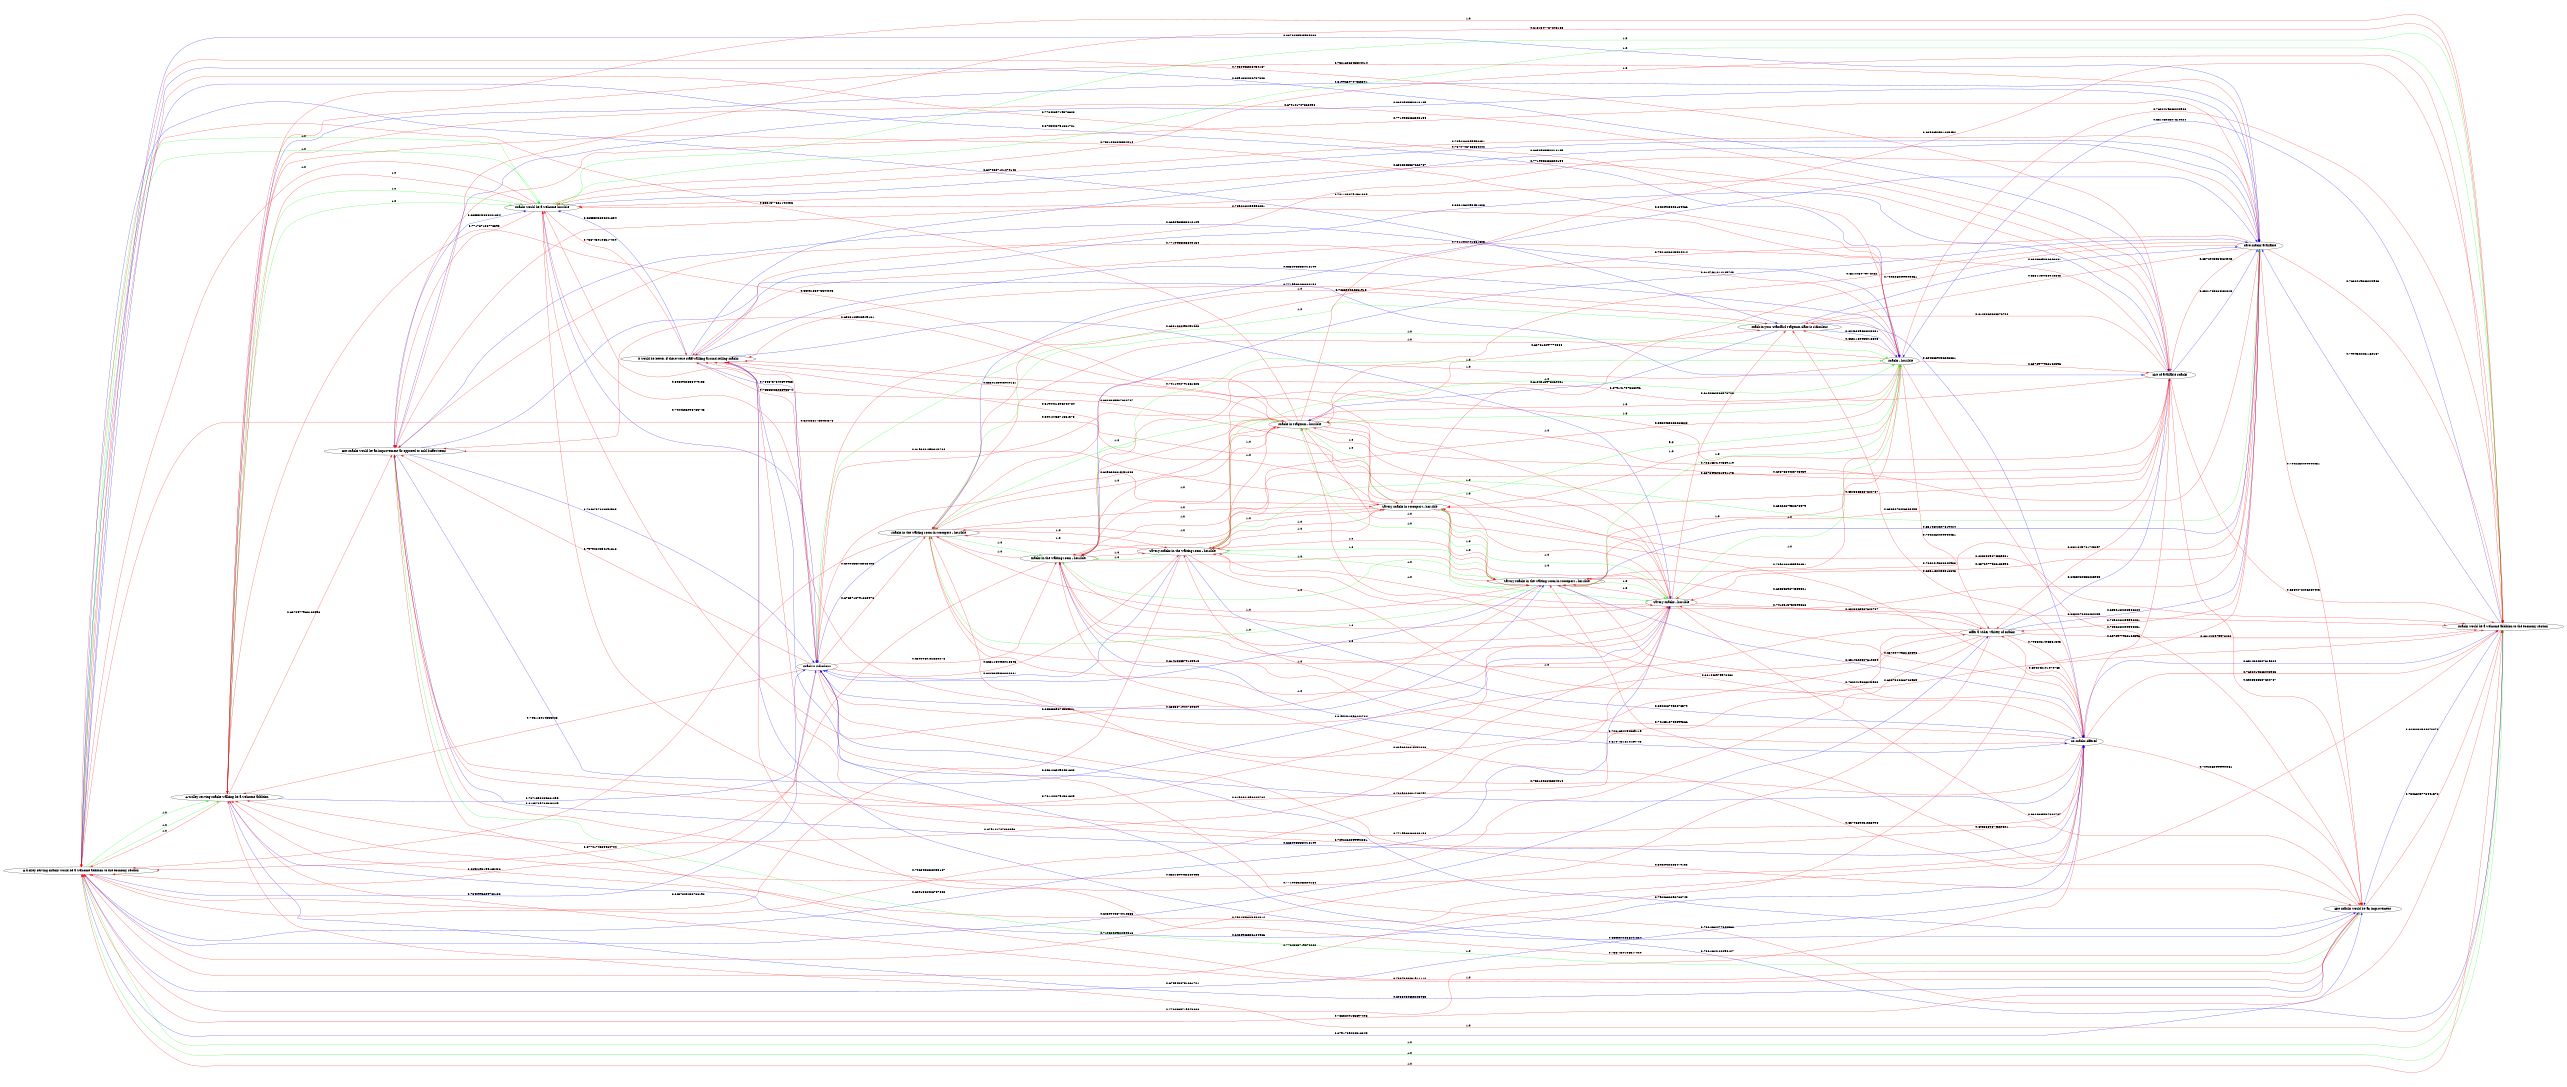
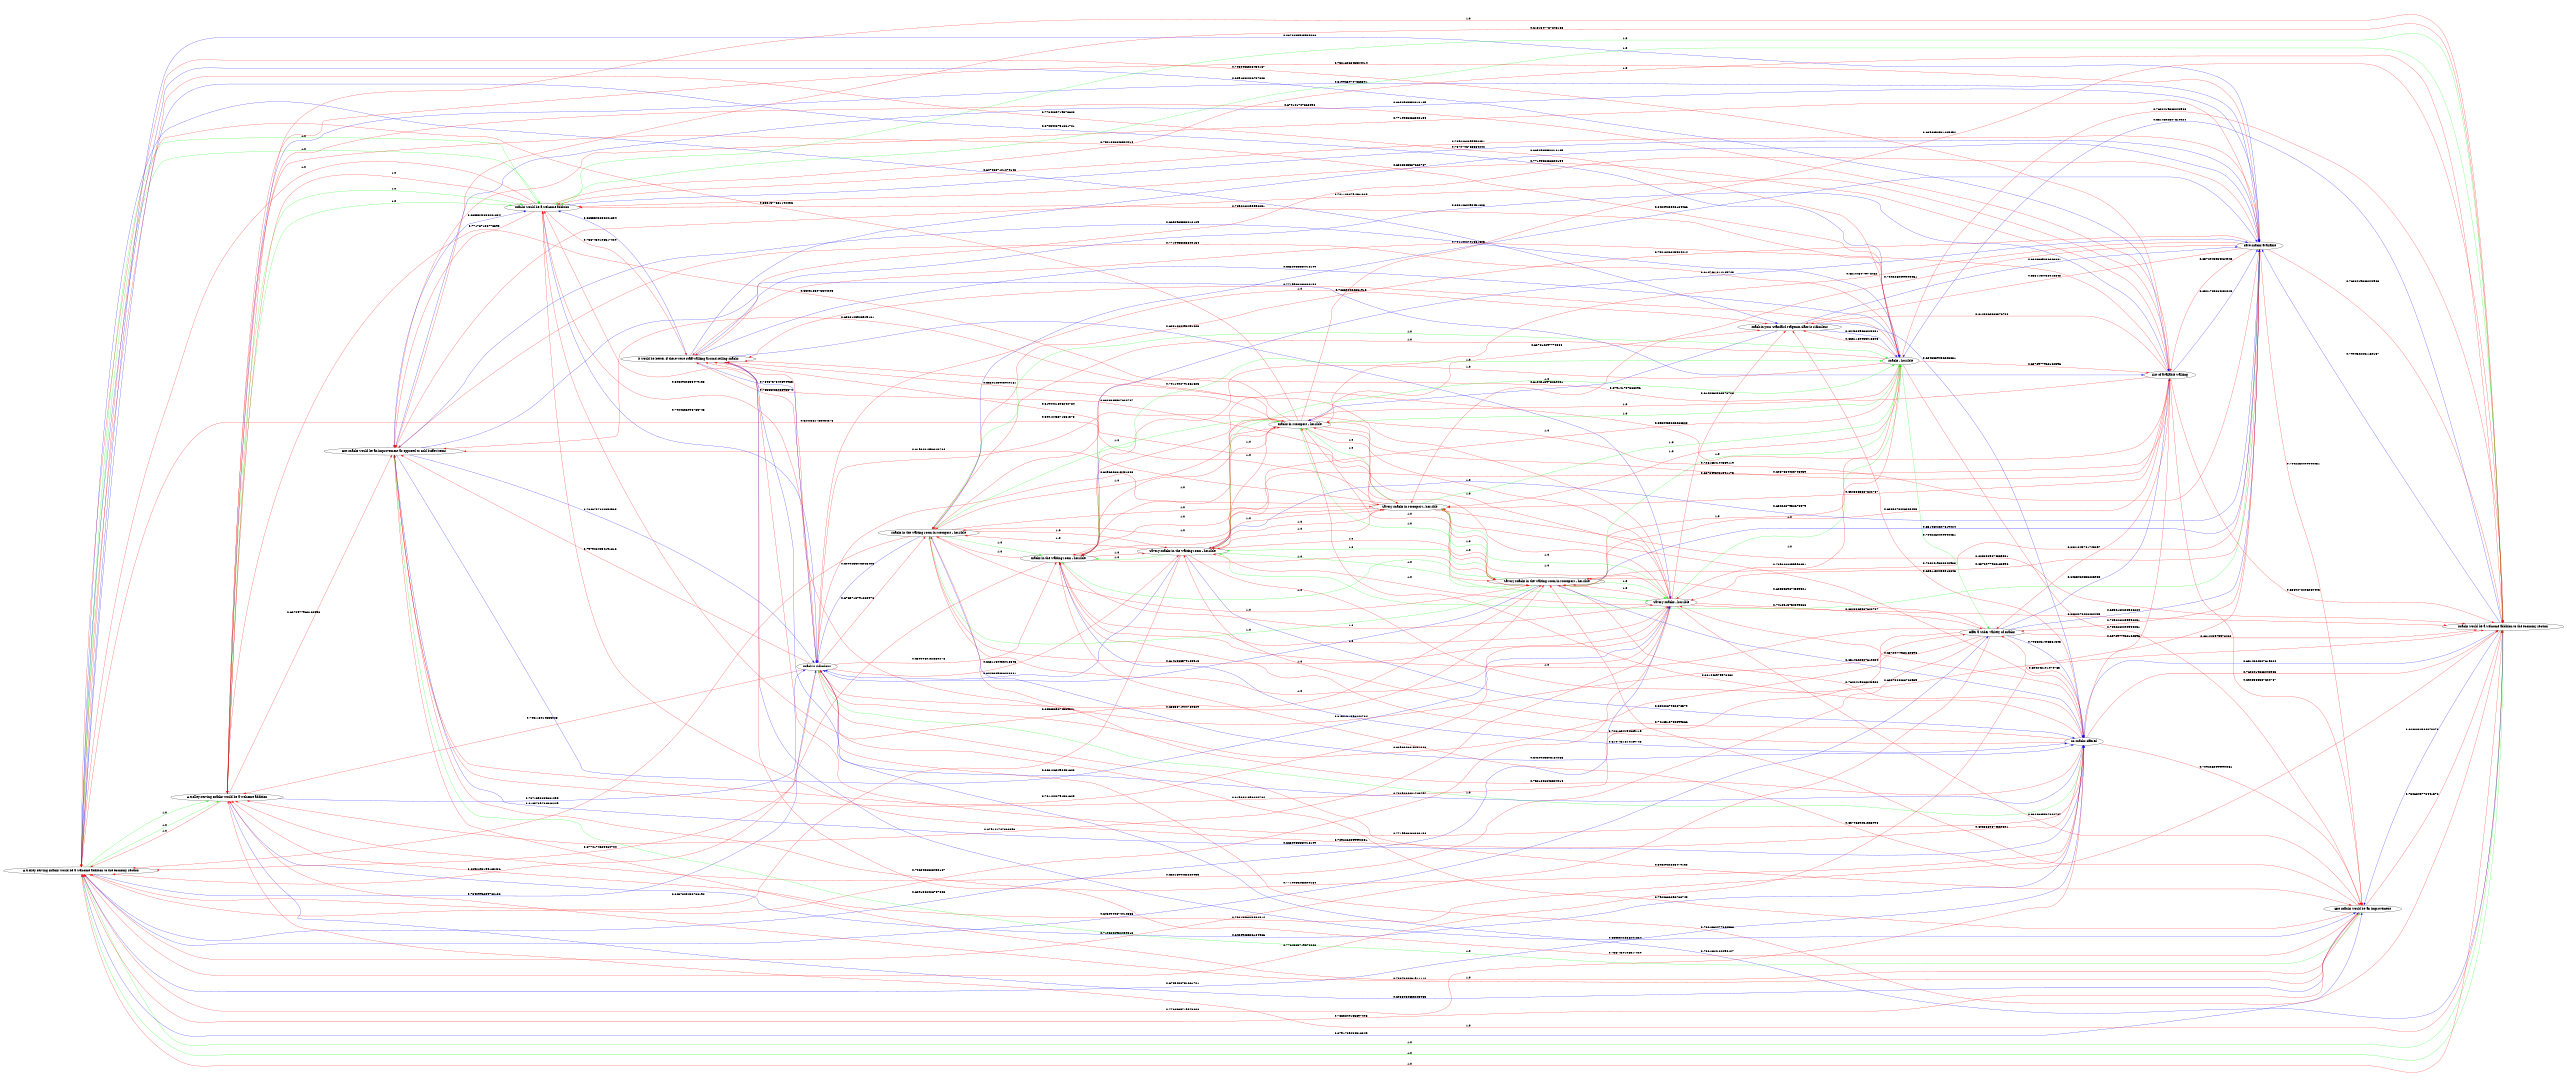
node "snacks would be a welcome horrible": label "snacks would be a welcome horrible" -> "snacks would be a welcome addition"
edge "snack in your Standard Magnum class is ridiculous" -> "snack is ridiculous": now "no snacks offered" -> "snack is ridiculous"
node "List of available snacks": label "List of available snacks" -> "List of available walking"
node "snacks in Magnum - horrible": label "snacks in Magnum - horrible" -> "snacks in Moonport - horrible"
edge "Savory snacks in Moonport - horrible" -> "snacks - horrible": label "9.0" -> "1.0"
edge "snacks - horrible" -> "Offer a wider variety of snacks": color red -> green
edge "Savory snacks in the waiting room - horrible" -> "have snacks available": color green -> blue
edge "have snacks available" -> "Savory snacks in the waiting room - horrible": color red -> green
edge "Offer a wider variety of snacks" -> "no snacks offered": color red -> blue
edge "snack is ridiculous" -> "Savory snacks in the waiting room in Moonport - horrible": color blue -> red
edge "snacks in the waiting room in Moonport - horrible" -> "no snacks offered": added, label "0.6420923506184466"
node "A trolley serving snacks walking be a welcome addition": label "A trolley serving snacks walking be a welcome addition" -> "A trolley serving snacks would be a welcome addition"
edge "Hot snacks would be an improvement" -> "snack is ridiculous": color blue -> red
